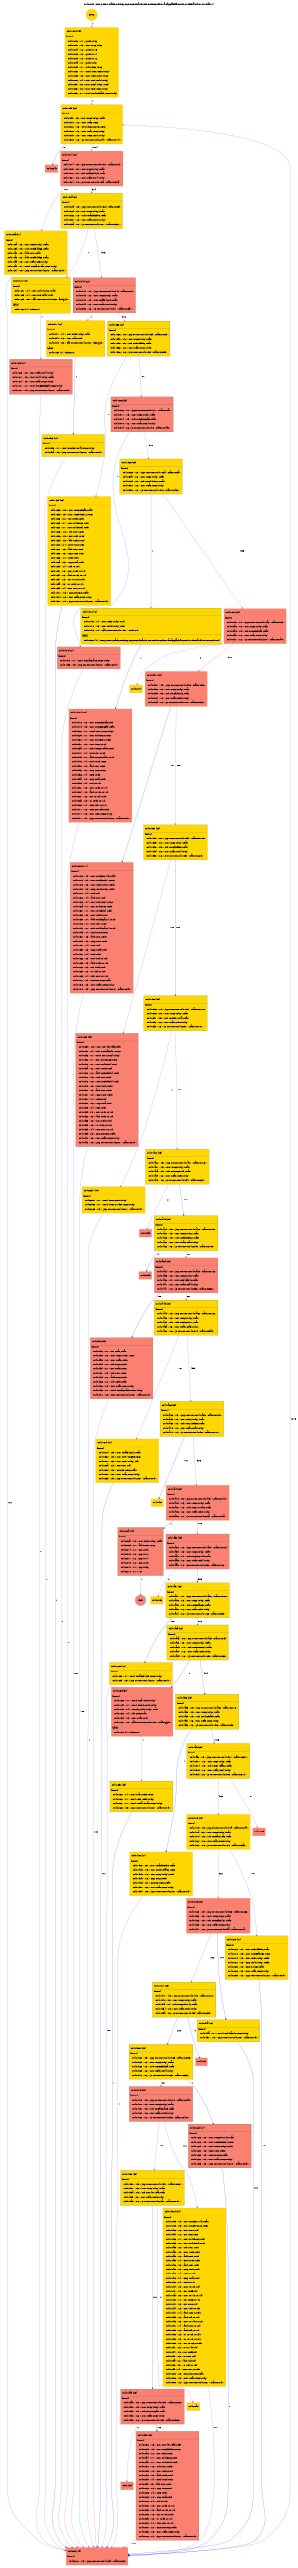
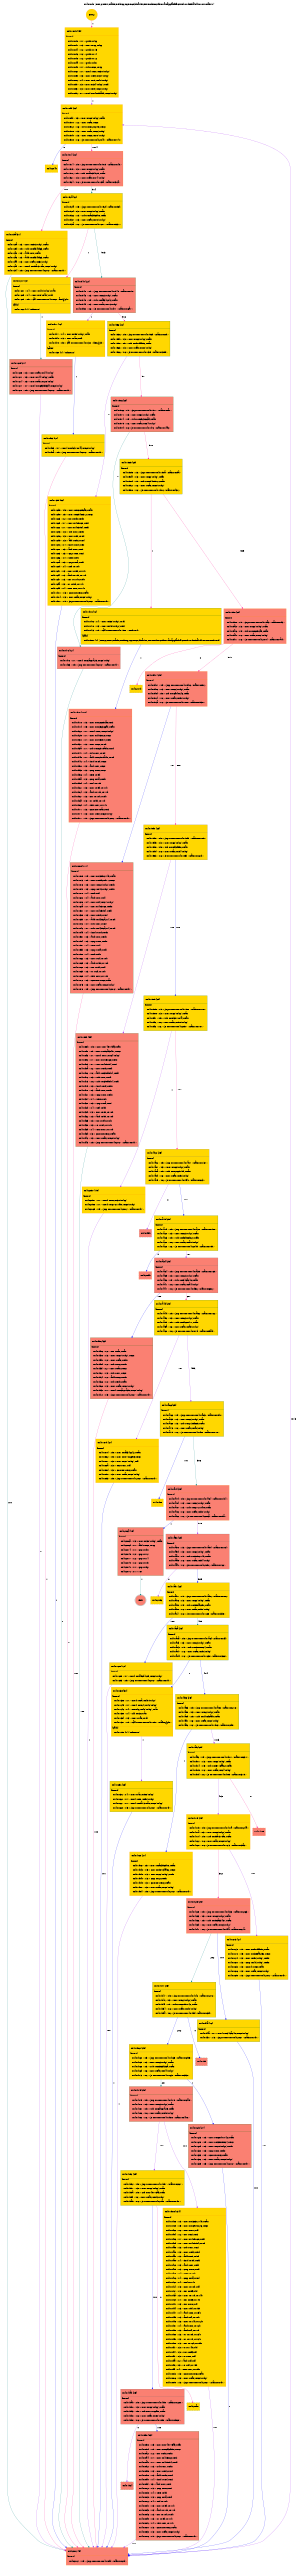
node "0x40204b": fillcolor salmon -> gold
edge "0x401ab1 [25]" -> "0x401aca [25]": label " 913" -> " 405"
node "0x401c3e [30]": fillcolor salmon -> gold
